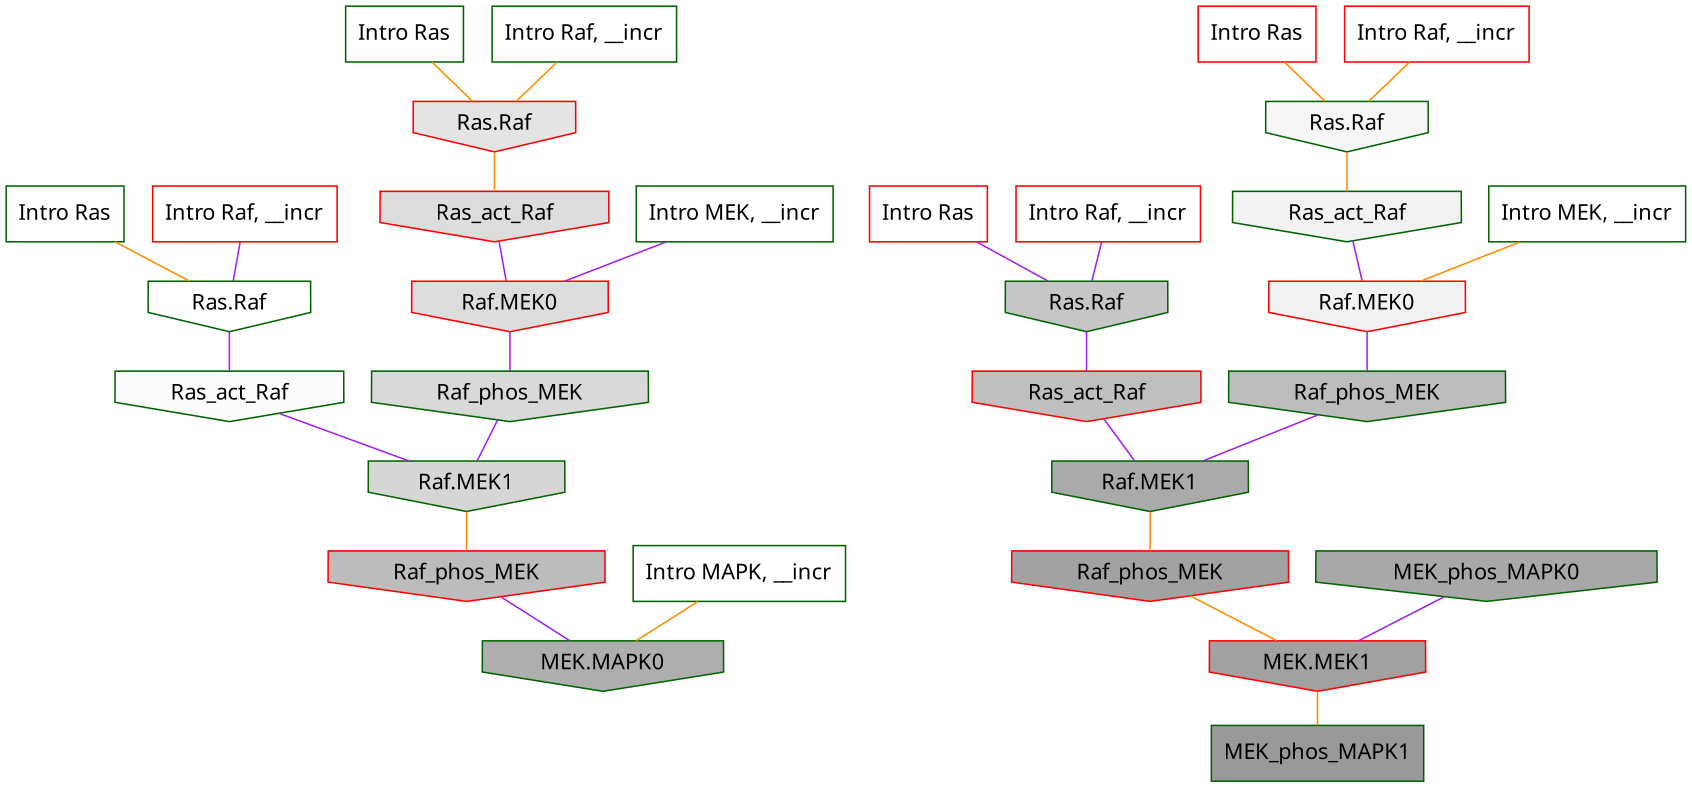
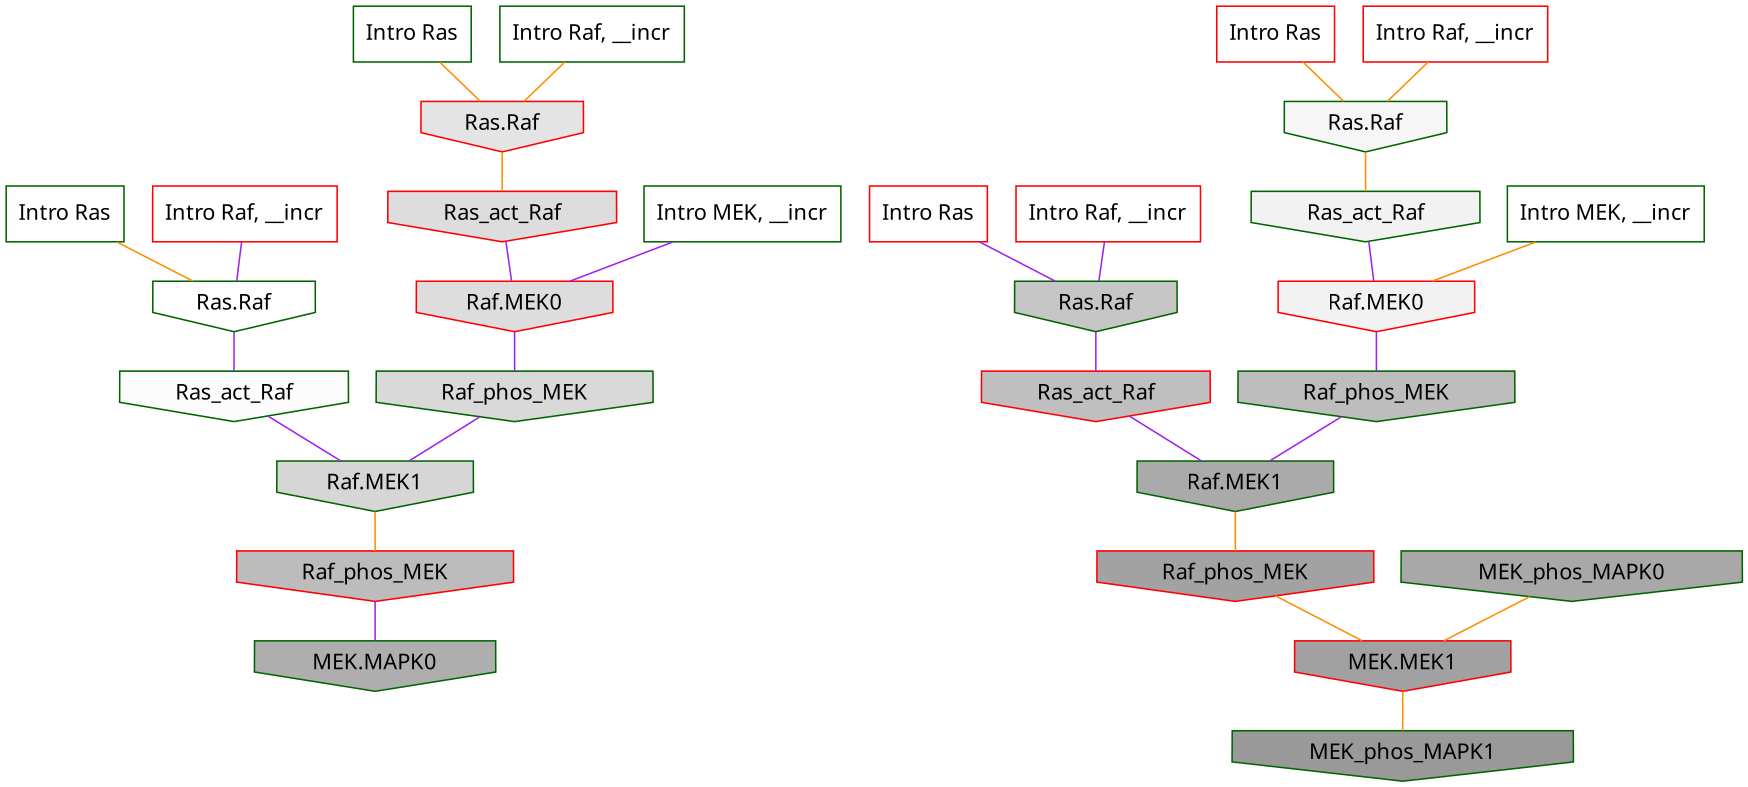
node "Intro MAPK, __incr": removed
edge "MEK_phos_MAPK0" -- "MEK.MEK1": color purple -> darkorange
node "MEK_phos_MAPK1": shape box -> invhouse
